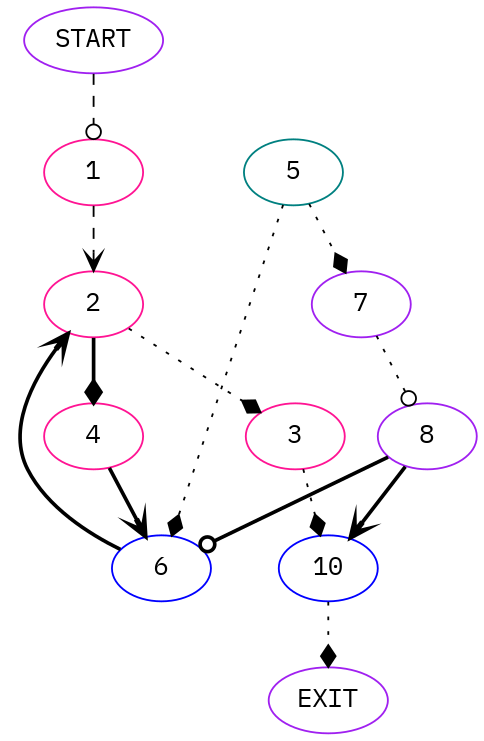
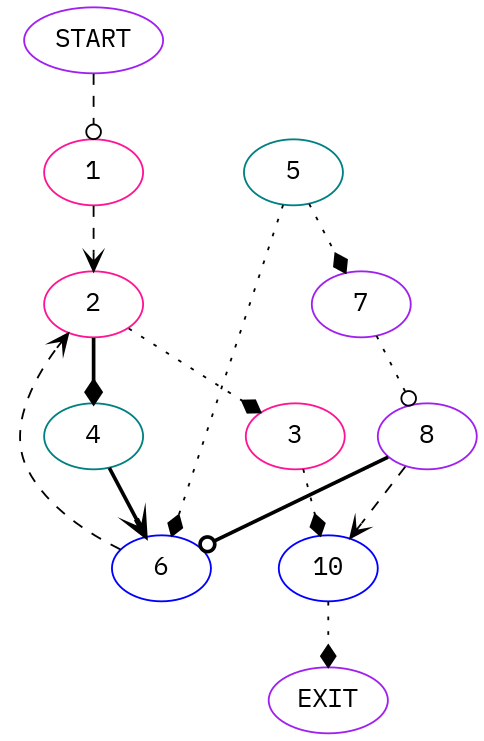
node "4": color deeppink -> teal
edge "6" -> "2": style bold -> dashed
edge "8" -> "10": style bold -> dashed
